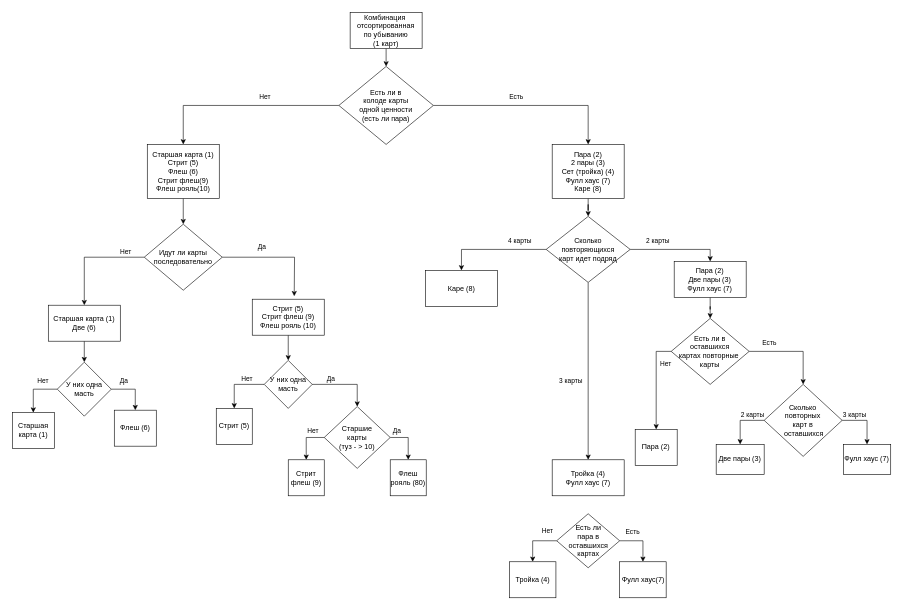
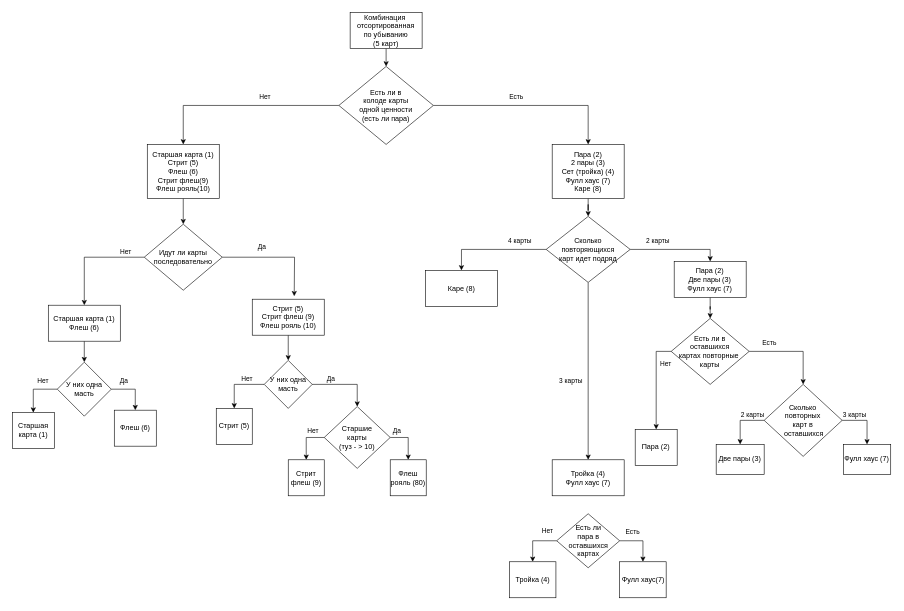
node "Комбинация отсортированная по убыванию (1 карт)": label "Комбинация отсортированная по убыванию (1 карт)" -> "Комбинация отсортированная по убыванию (5 карт)"
node "Старшая карта (1) Две (6)": label "Старшая карта (1) Две (6)" -> "Старшая карта (1) Флеш (6)"
